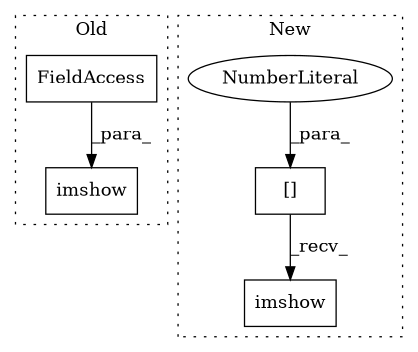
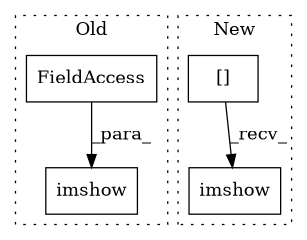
node "NumberLiteral": removed
